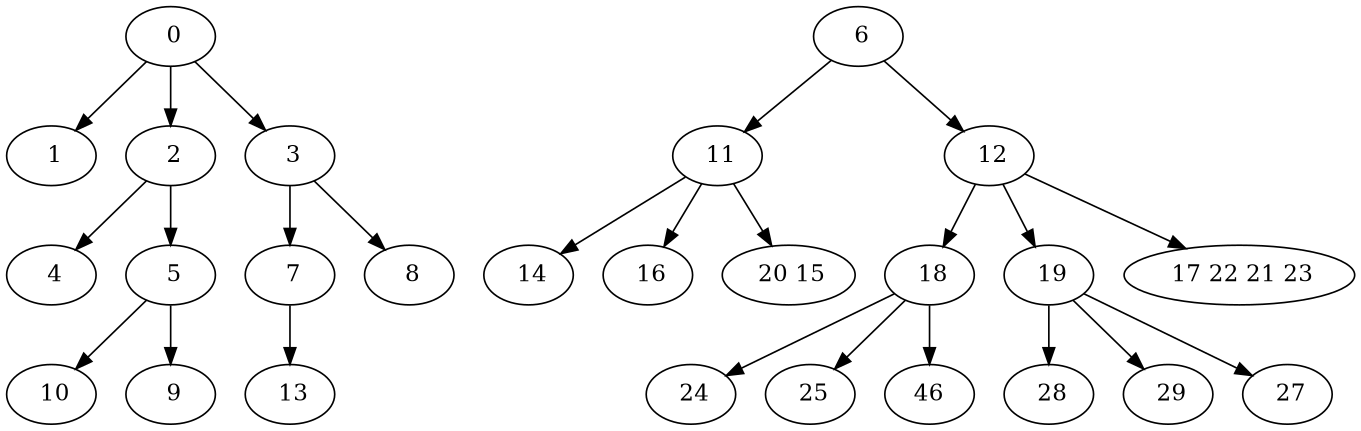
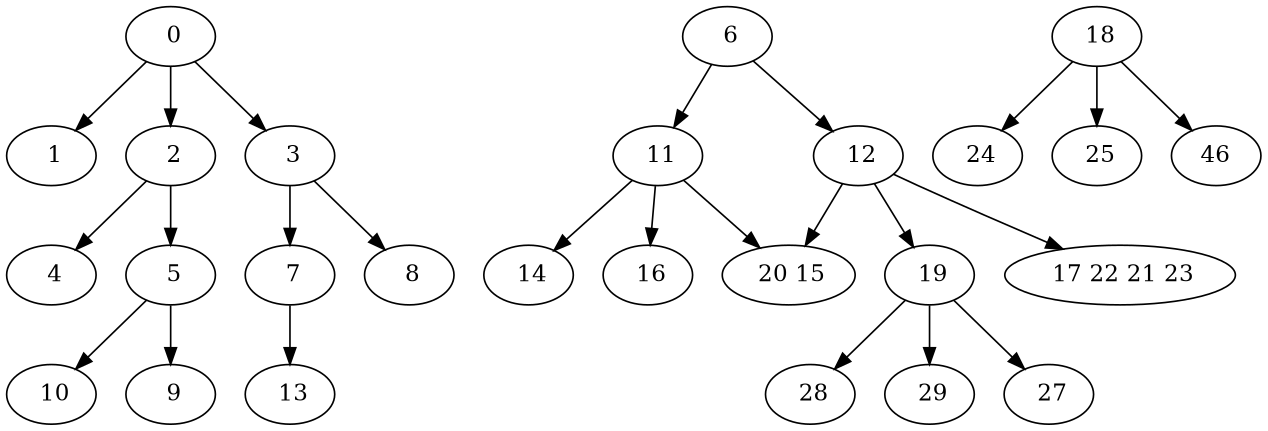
edge "12" -> "18": now "12" -> "20 15"
